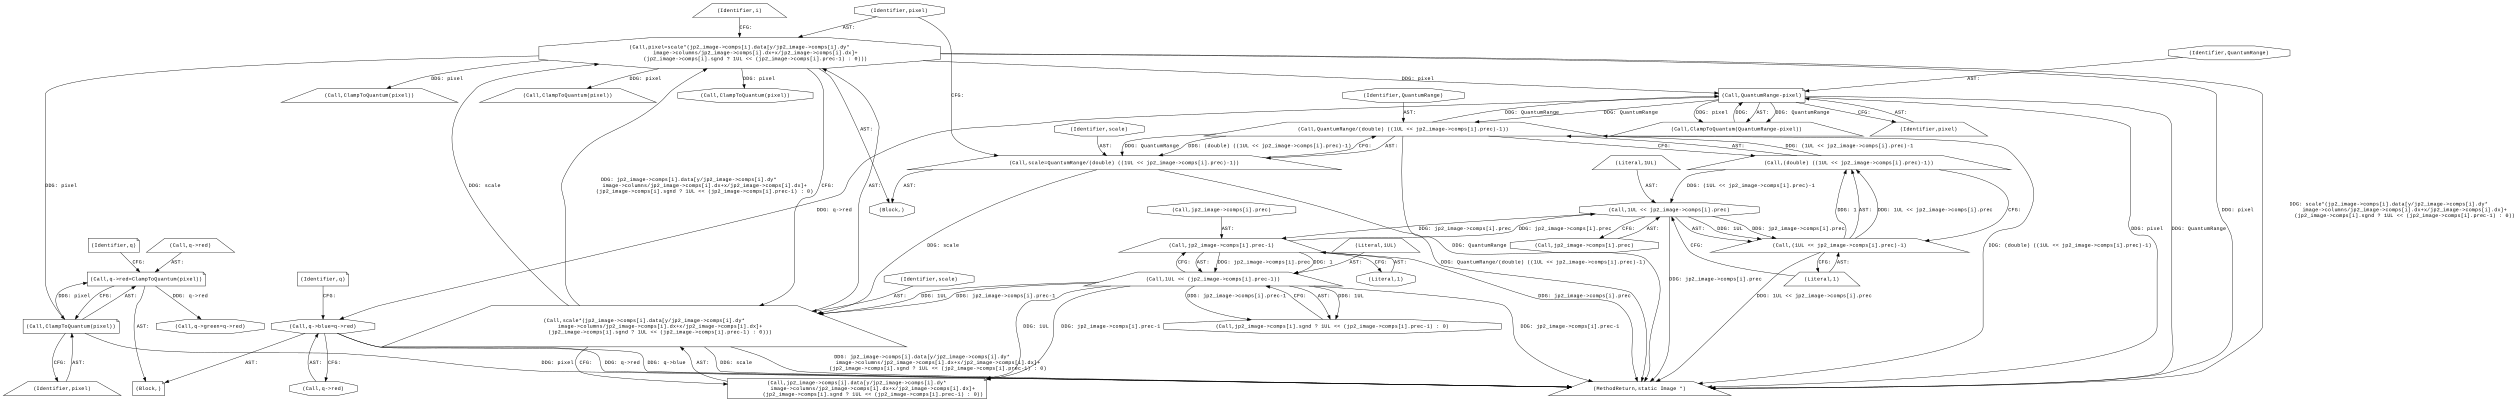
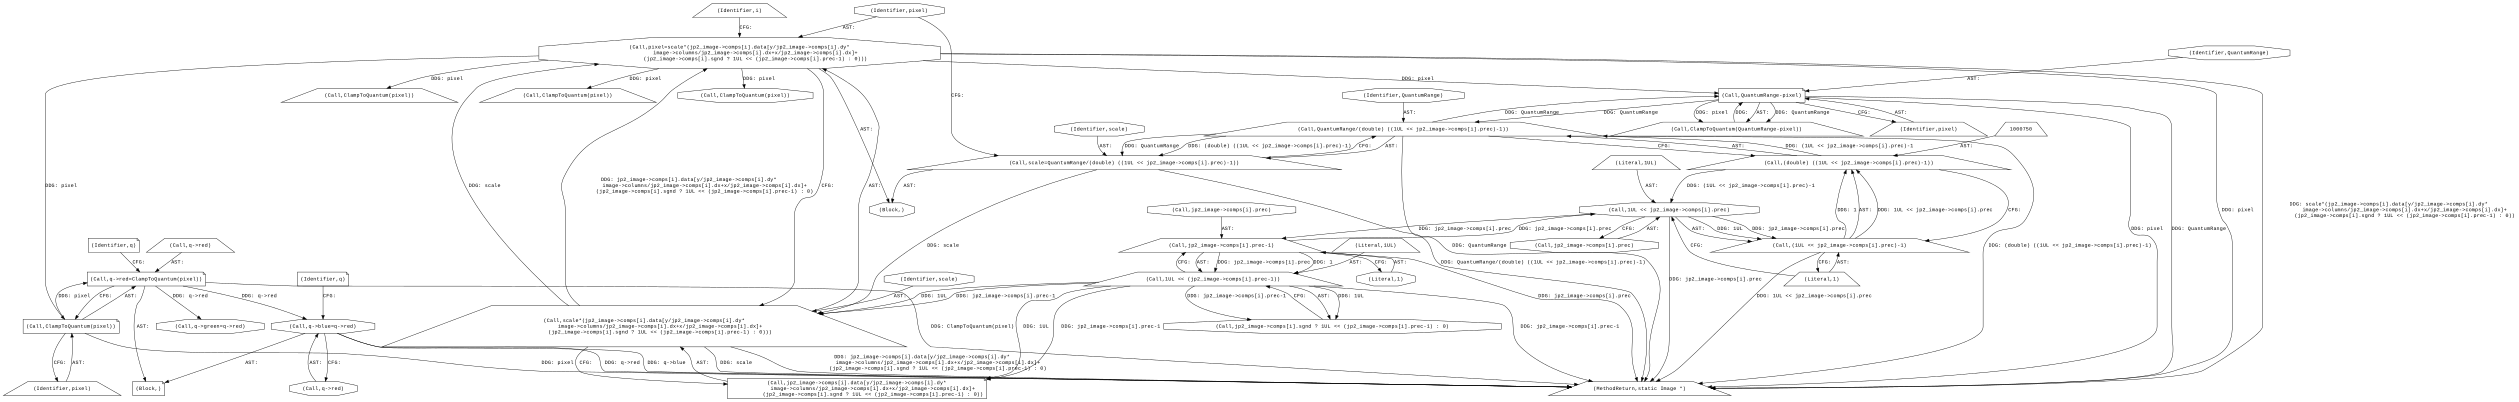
edge "(Call,QuantumRange-pixel)" -> "(Call,q->blue=q->red)": now "(Call,q->red=ClampToQuantum(pixel))" -> "(Call,q->blue=q->red)"
node "1000750": added
edge "(Call,q->red=ClampToQuantum(pixel))" -> "(MethodReturn,static Image *)": added, label "DDG: ClampToQuantum(pixel)"
